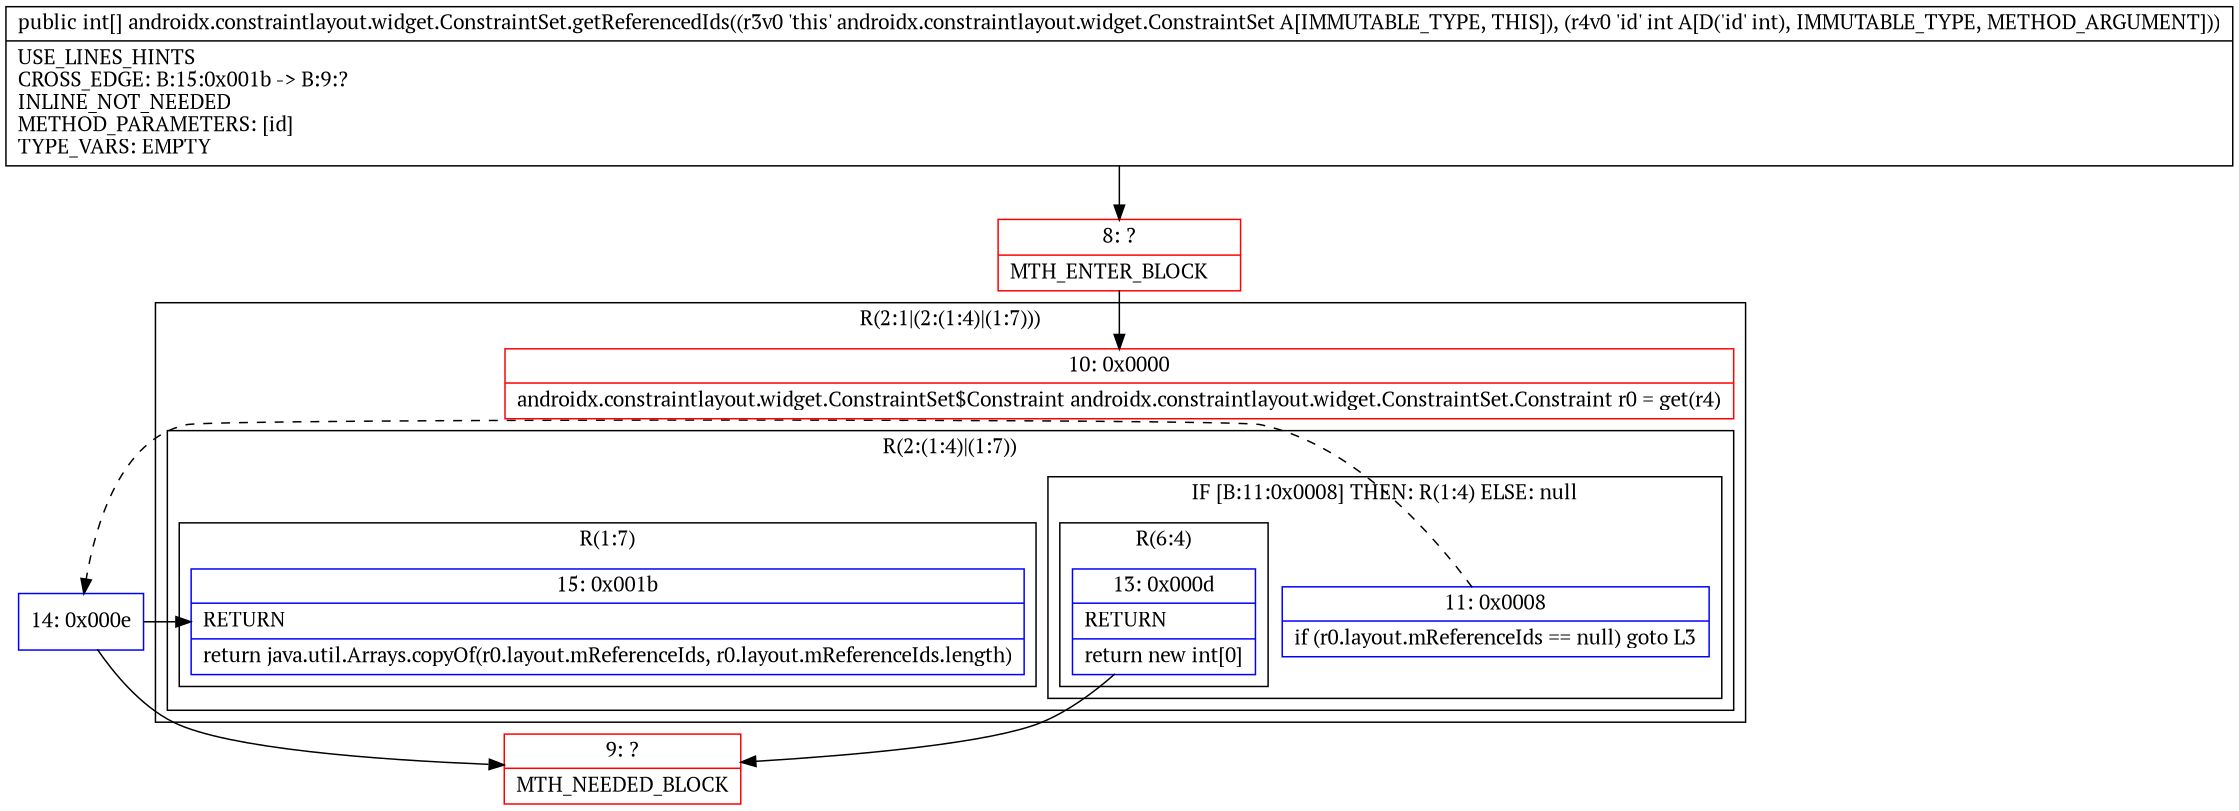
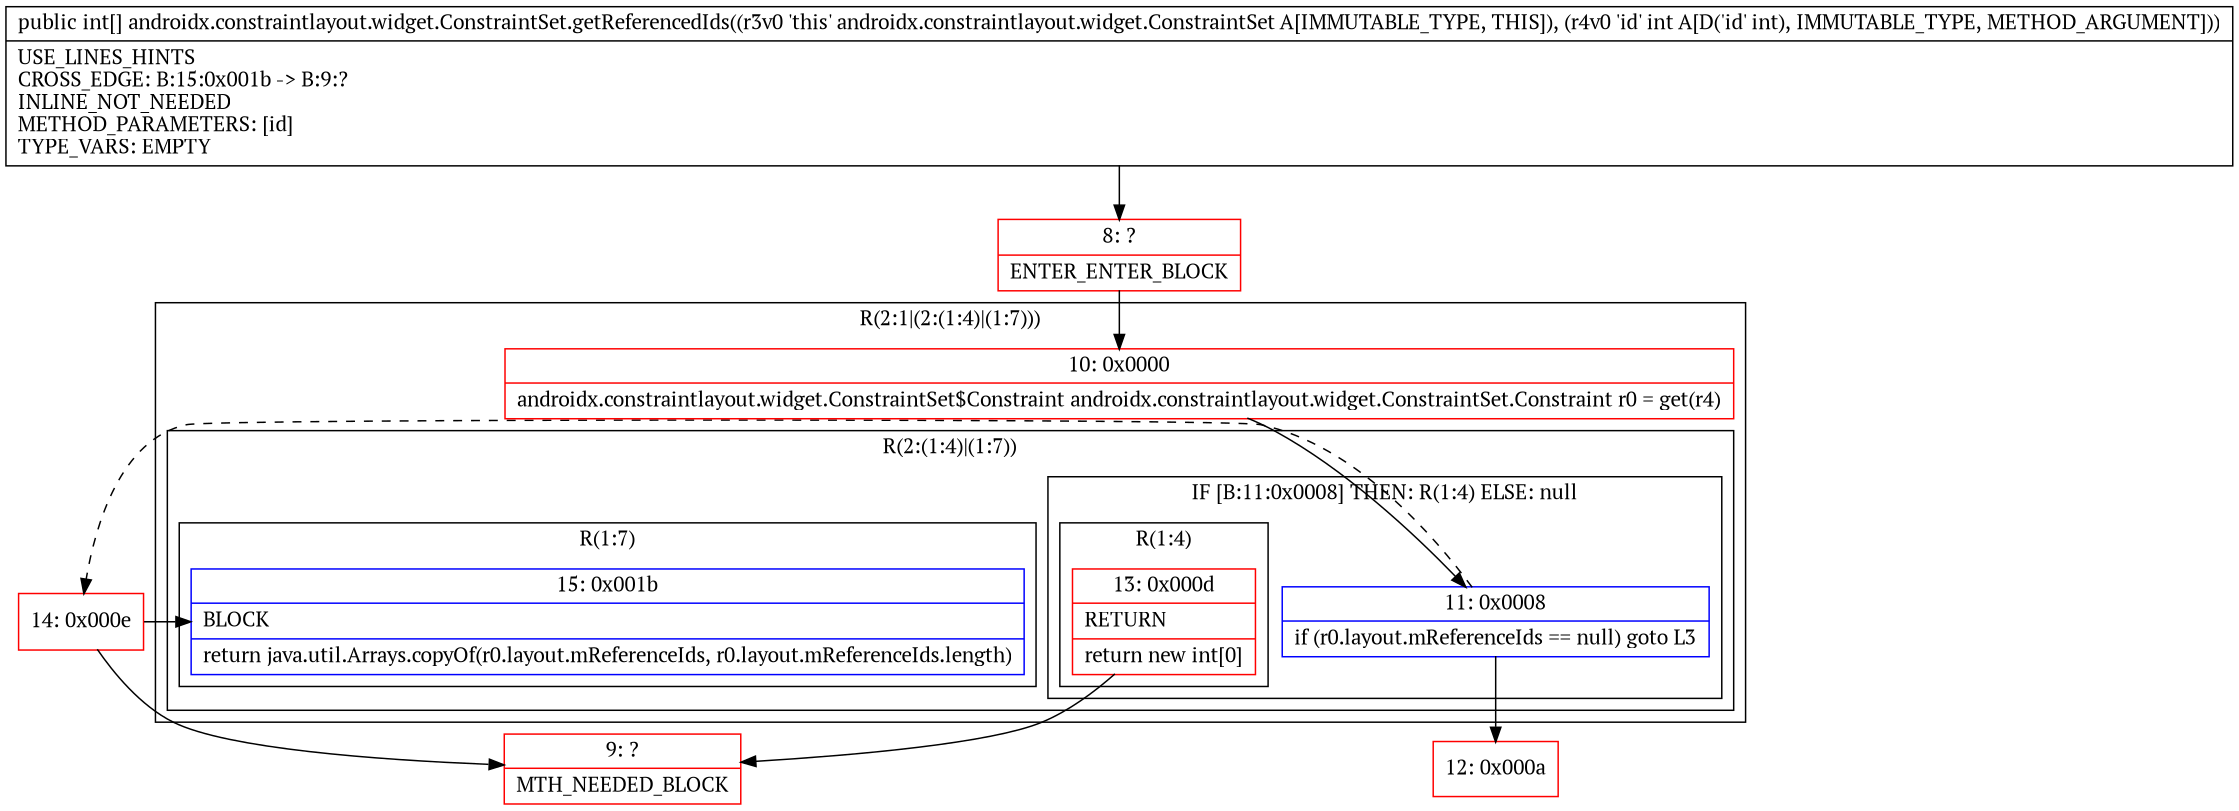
node "8: ?": text "MTH_ENTER_BLOCK" -> "ENTER_ENTER_BLOCK"
edge "10: 0x0000" -> "11: 0x0008": added
cluster "R(6:4)": label "R(6:4)" -> "R(1:4)"
node "15: 0x001b": text "RETURN" -> "BLOCK"
node "14: 0x000e": color blue -> red
node "13: 0x000d": color blue -> red
node "12: 0x000a": added
